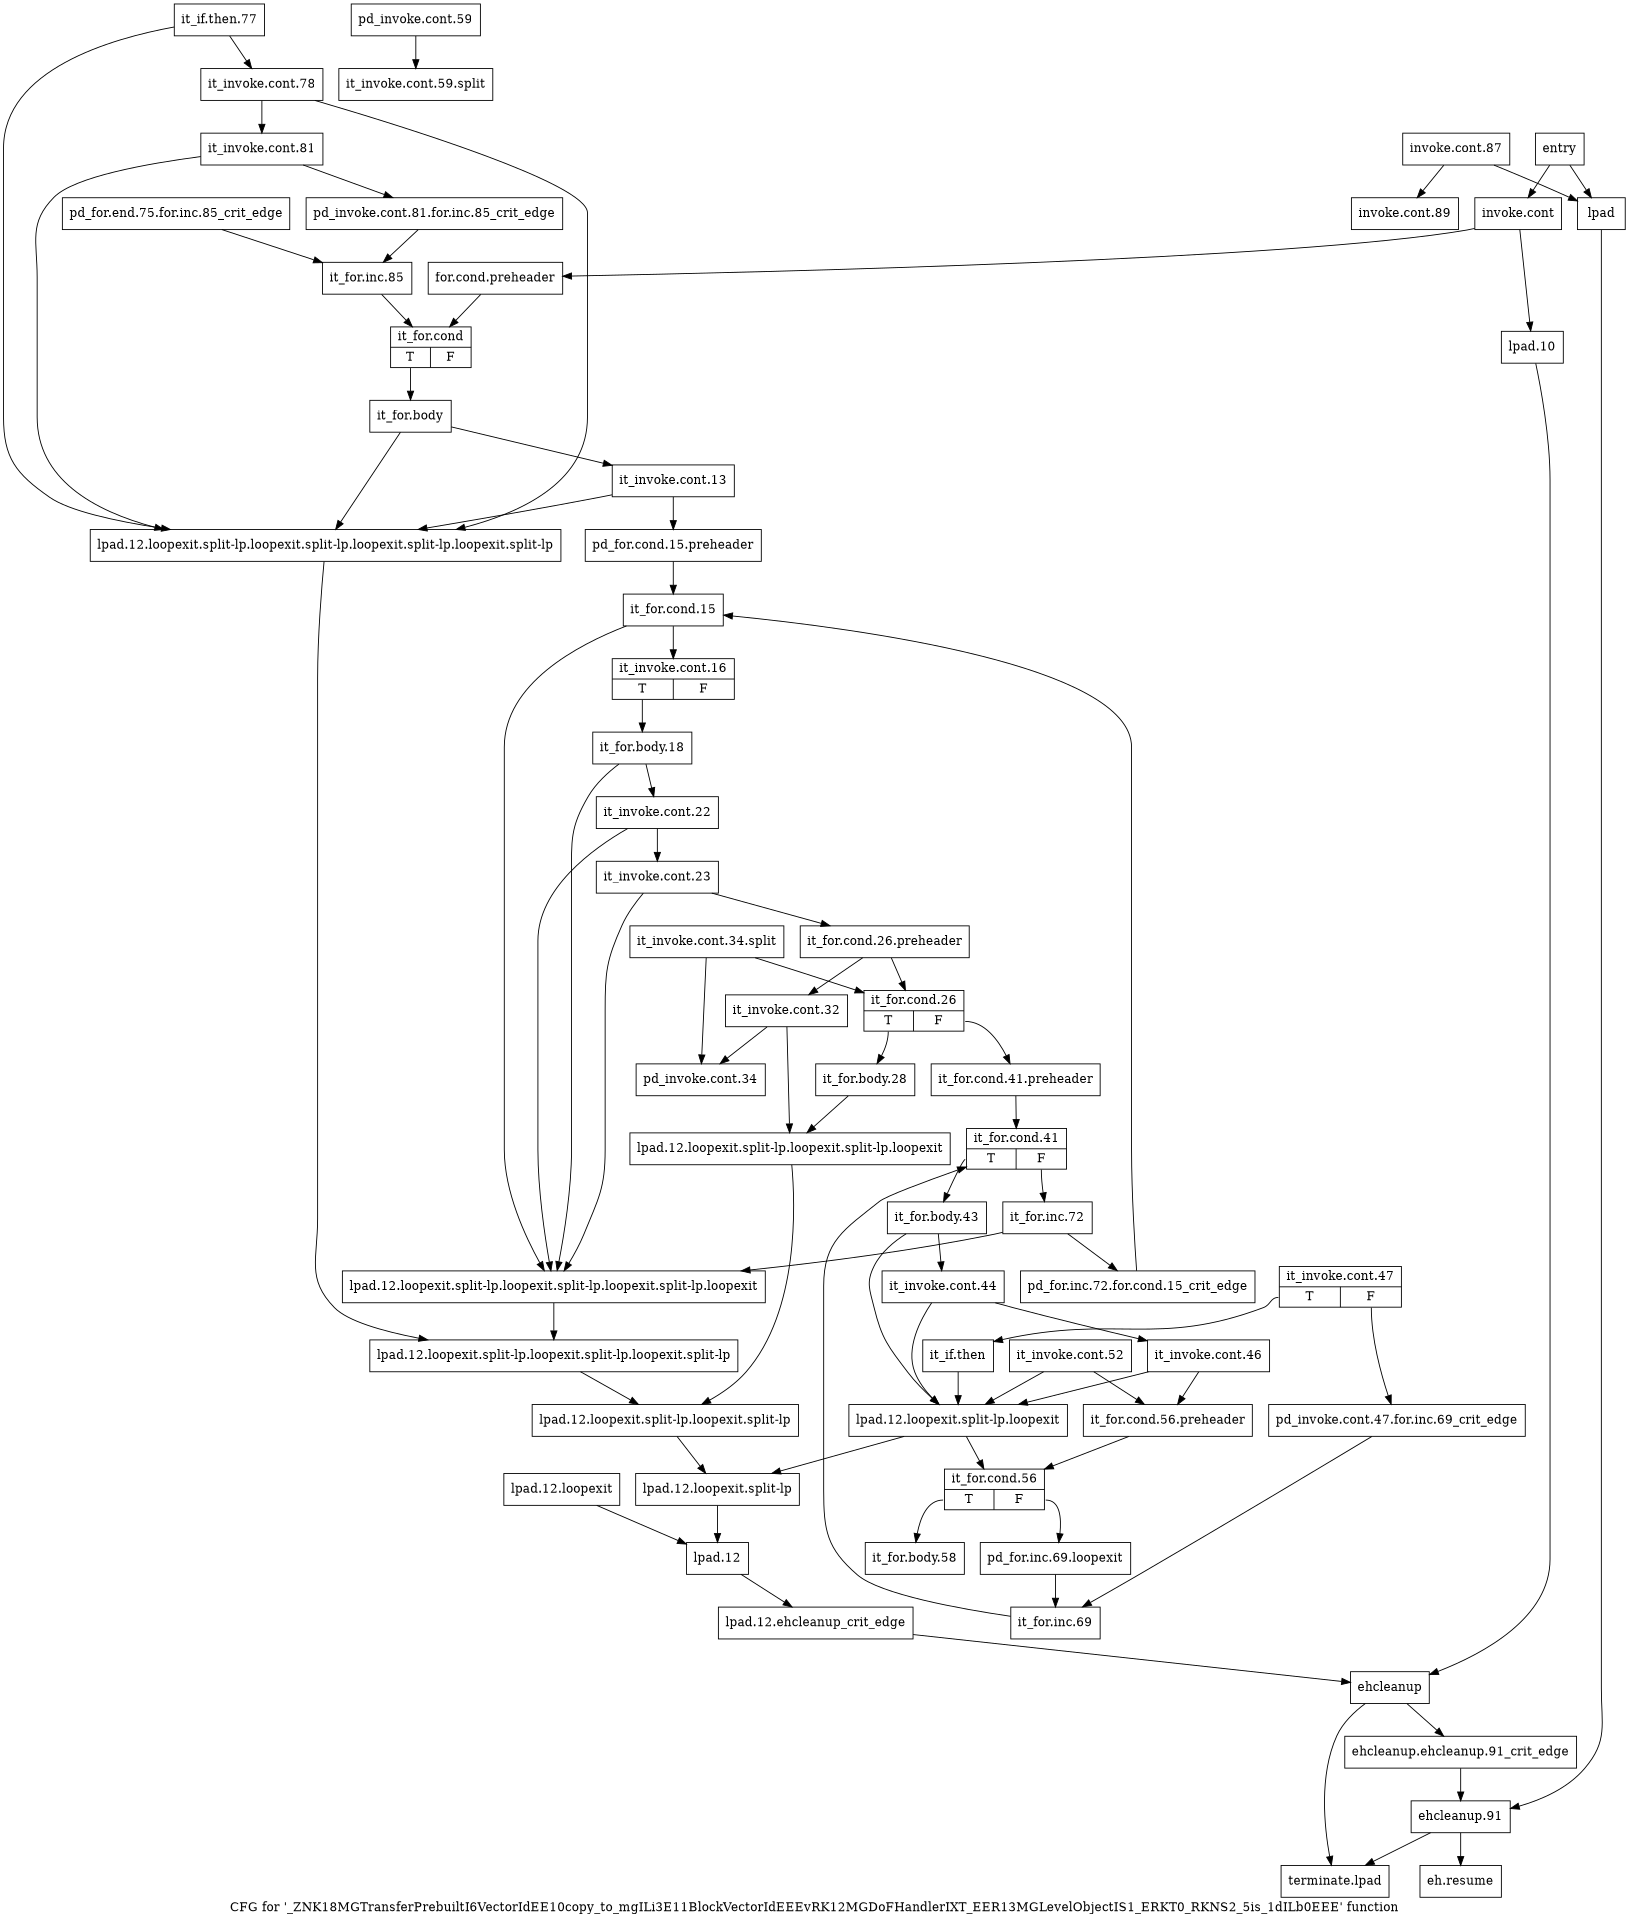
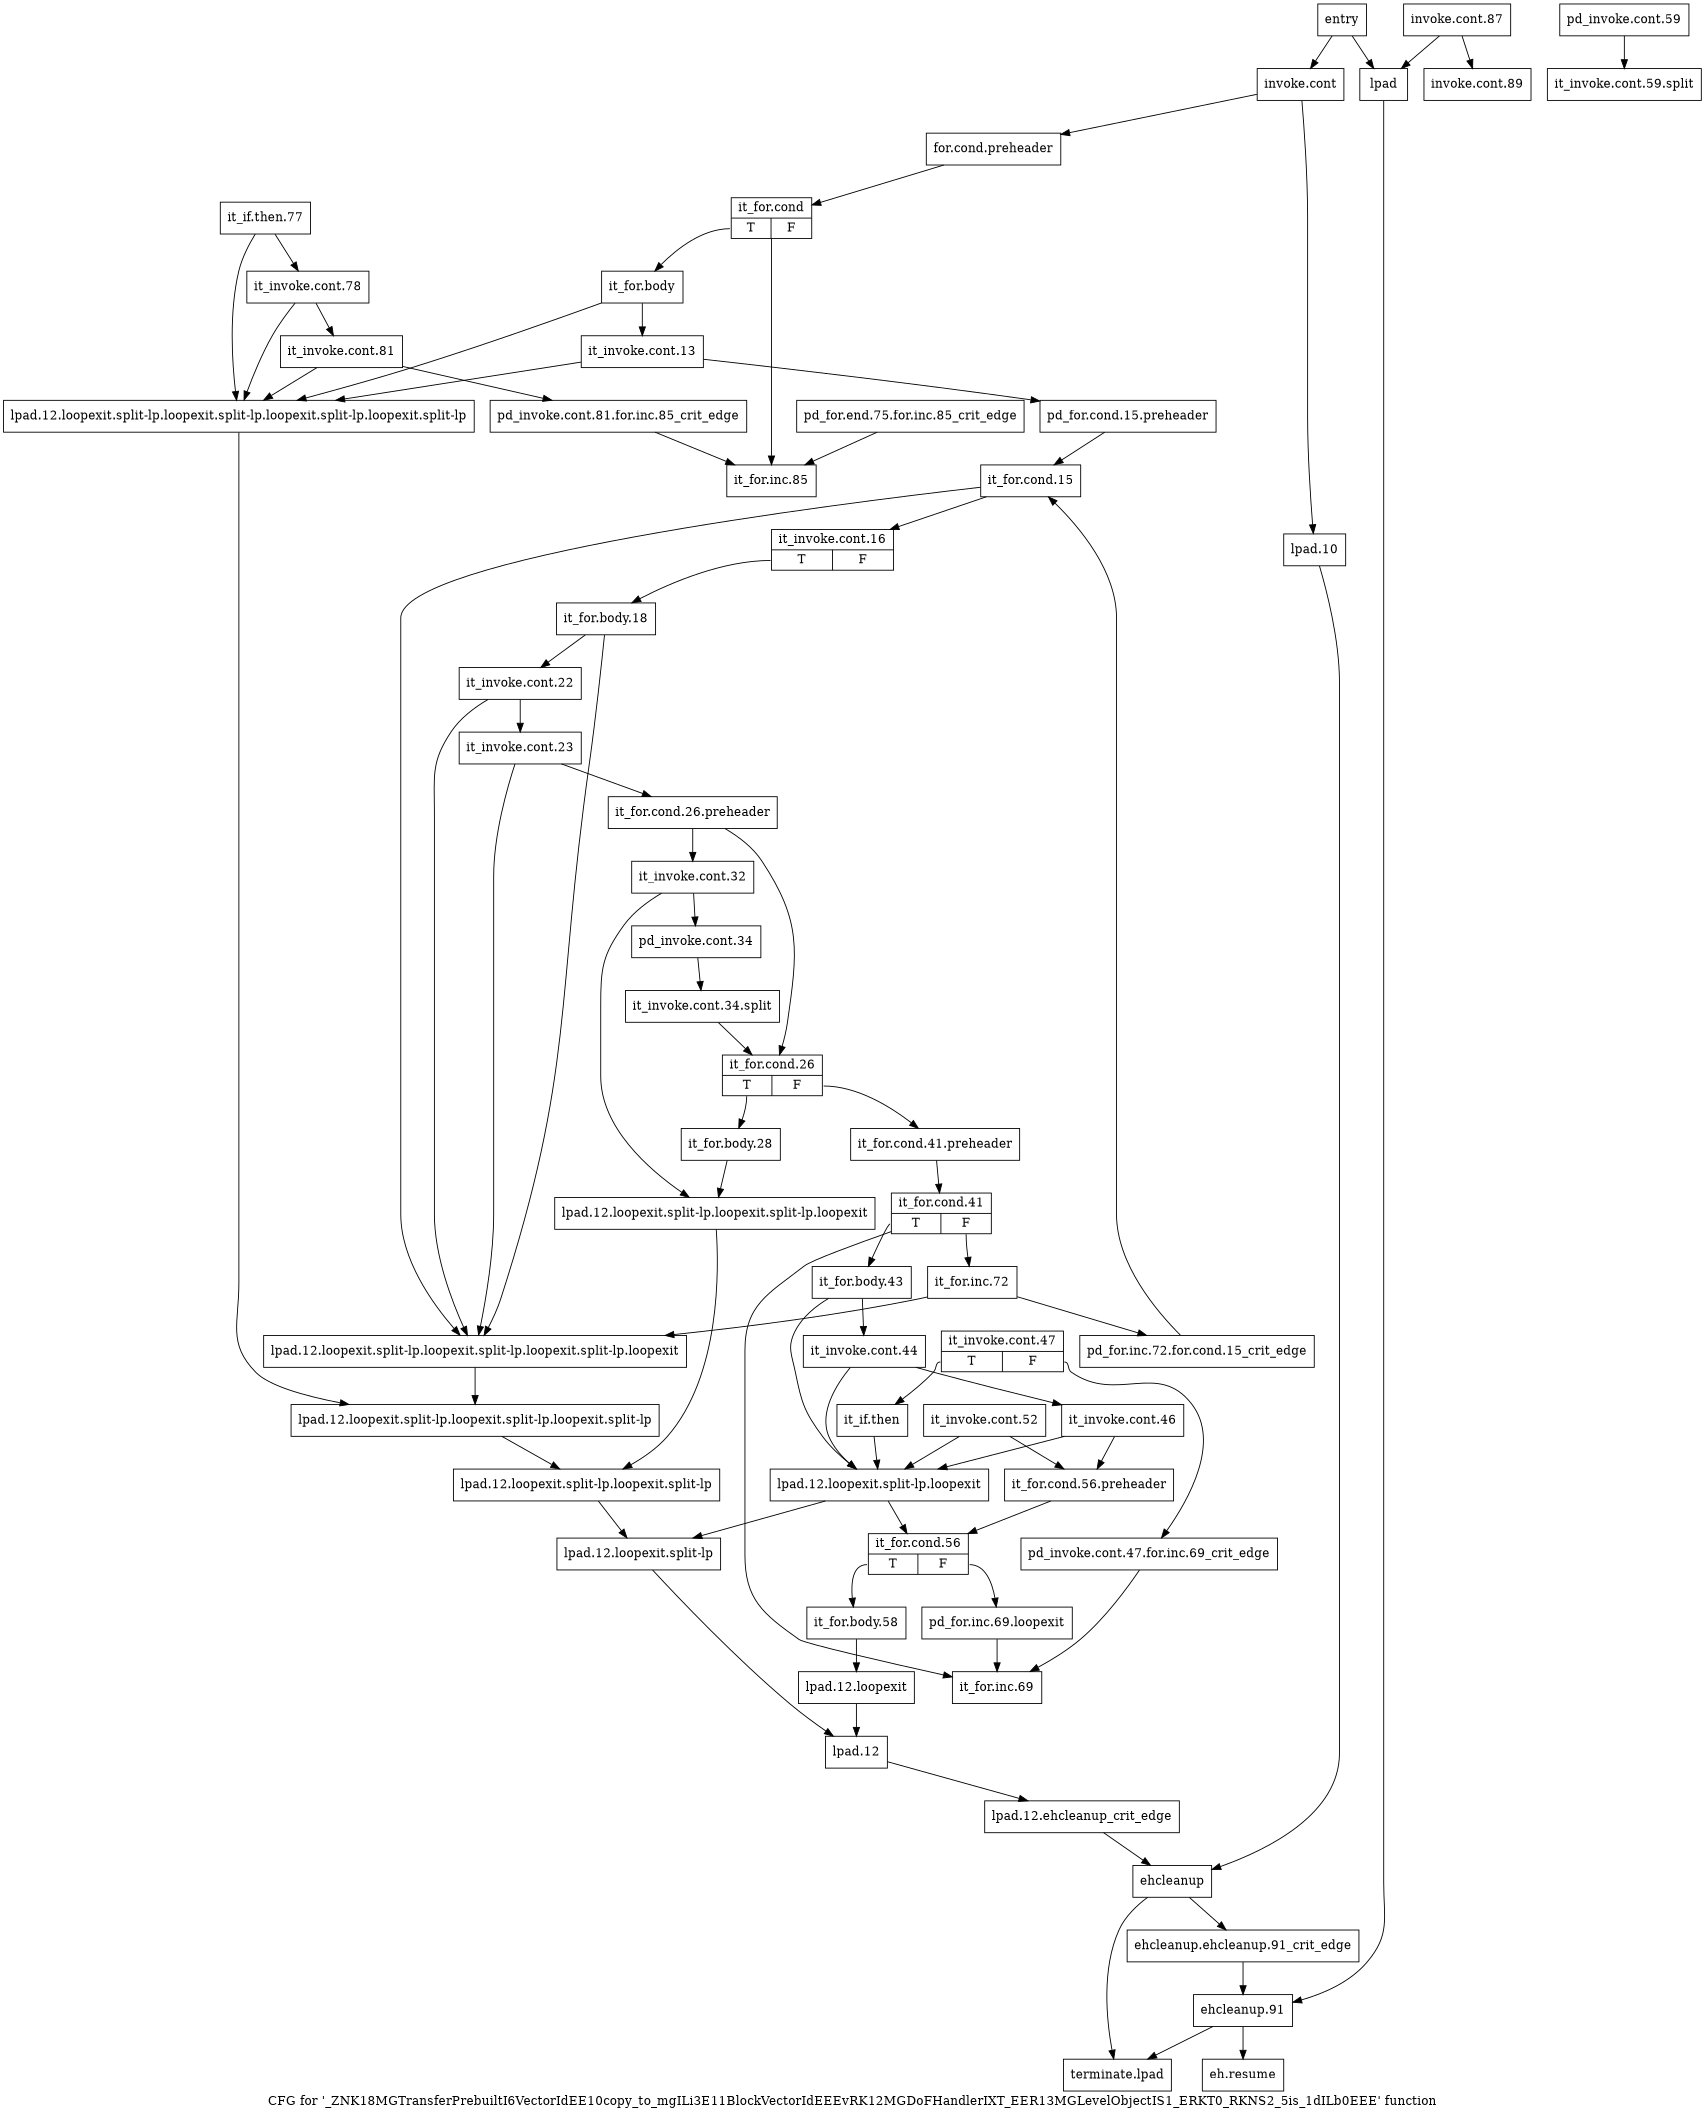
edge "it_for.inc.85" -> "it_for.cond": reversed
edge "it_invoke.cont.34.split" -> "pd_invoke.cont.34": reversed
edge "it_for.inc.69" -> "it_for.cond.41": reversed
edge "it_for.body.58" -> "lpad.12.loopexit": added
